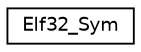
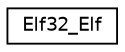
node "Elf32_Sym": label "Elf32_Sym" -> "Elf32_Elf"
